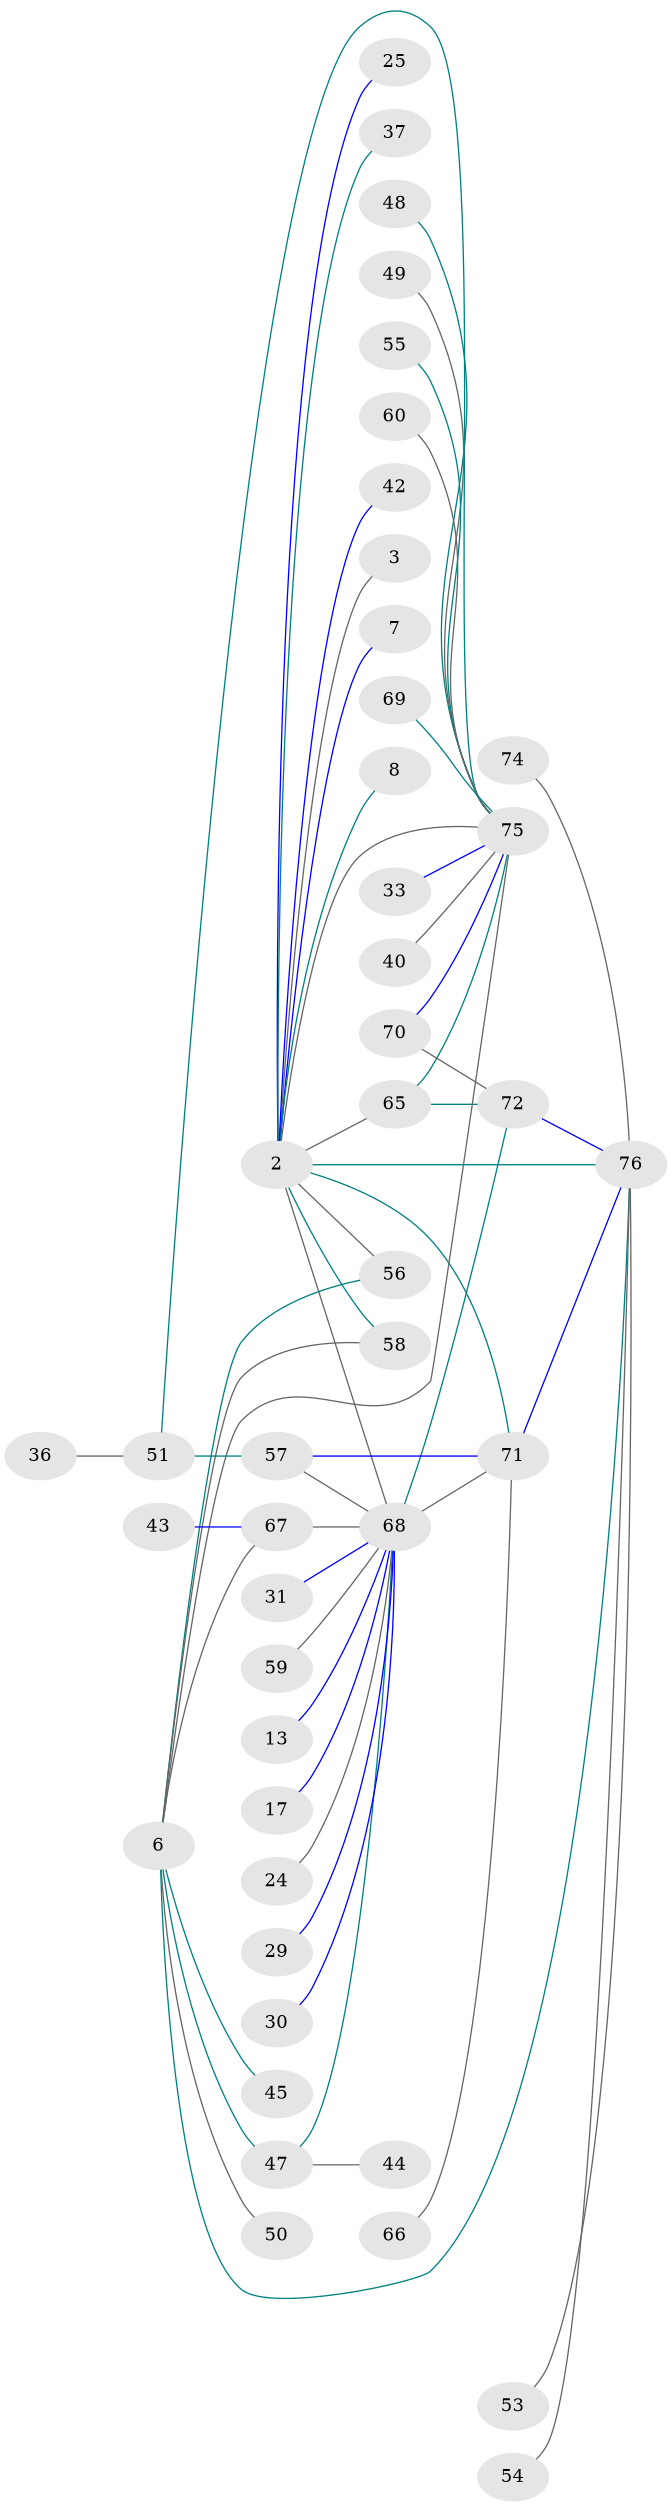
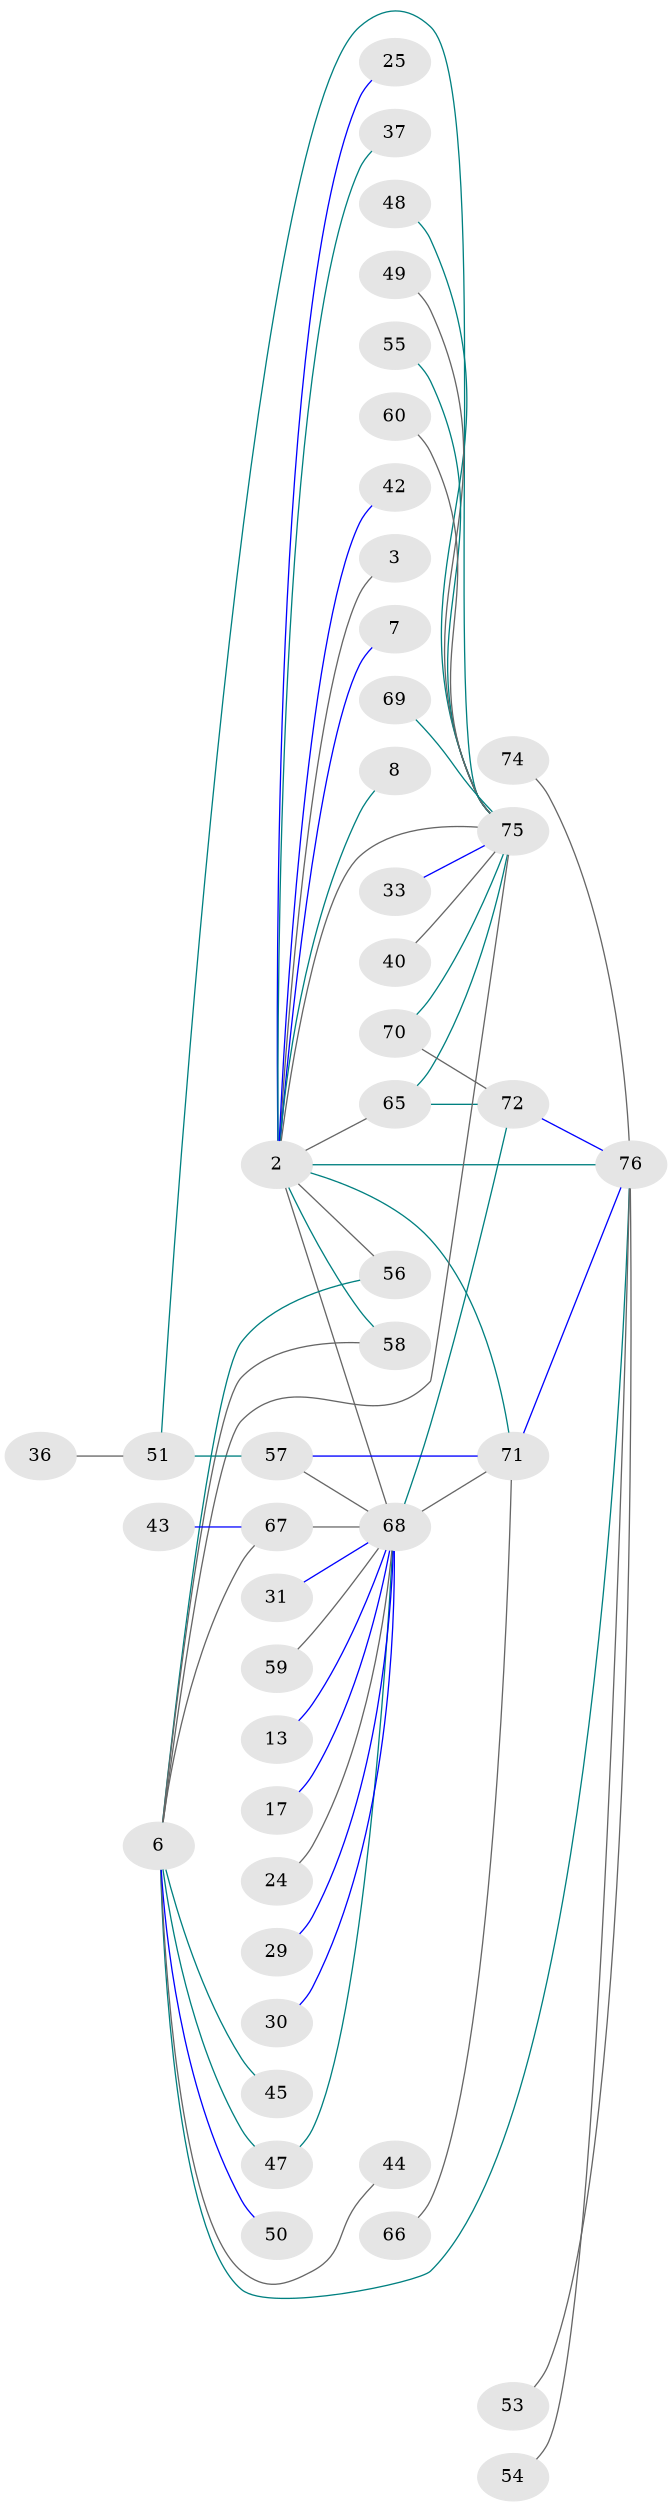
edge "75" -- "70": color blue -> teal
edge "6" -- "50": color gray40 -> blue
edge "47" -- "44": now "6" -- "44"
